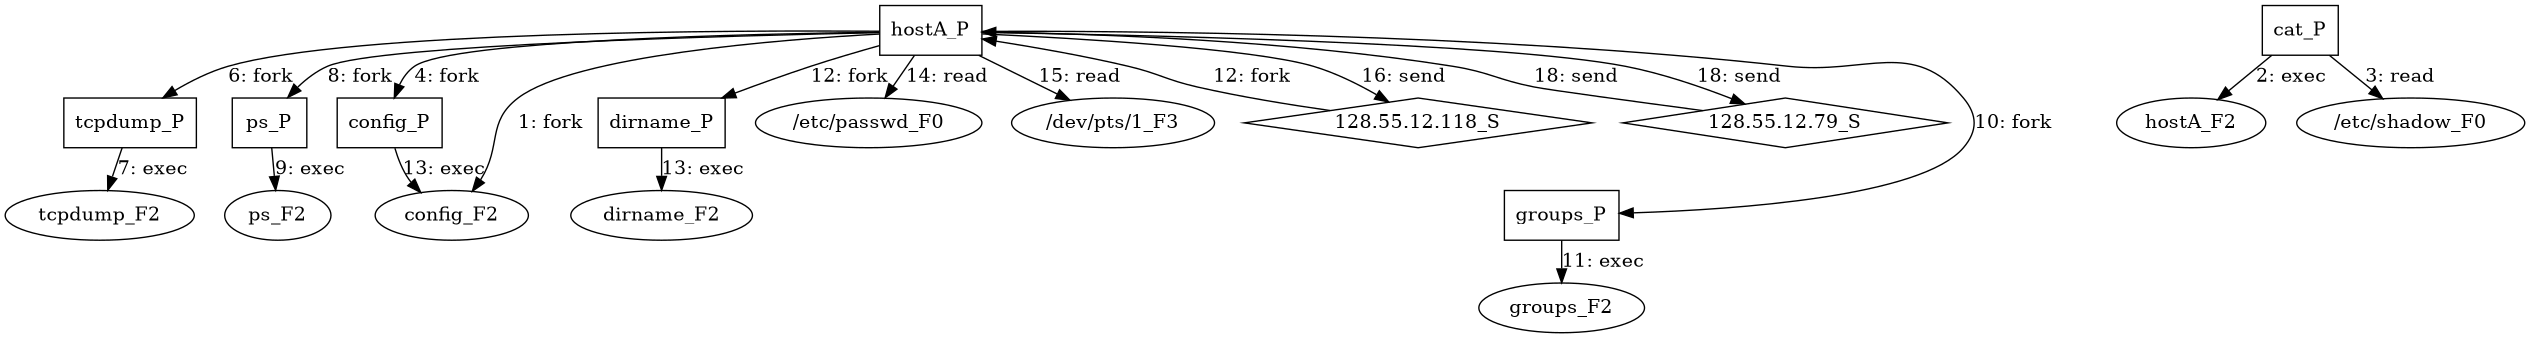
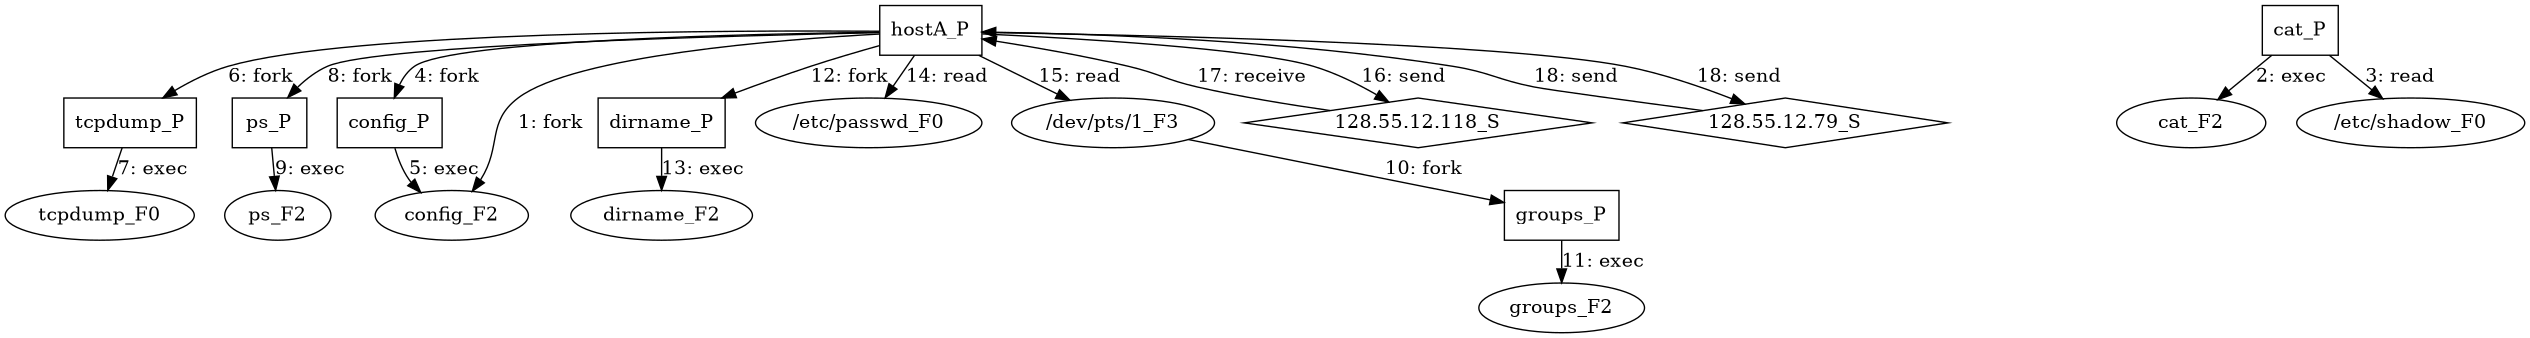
edge "hostA_P" -> "groups_P": now "/dev/pts/1_F3" -> "groups_P"
edge "128.55.12.118_S" -> "hostA_P": label "12: fork" -> "17: receive"
node "hostA_F2": label "hostA_F2" -> "cat_F2"
edge "config_P" -> "config_F2": label "13: exec" -> "5: exec"
node "tcpdump_F2": label "tcpdump_F2" -> "tcpdump_F0"
